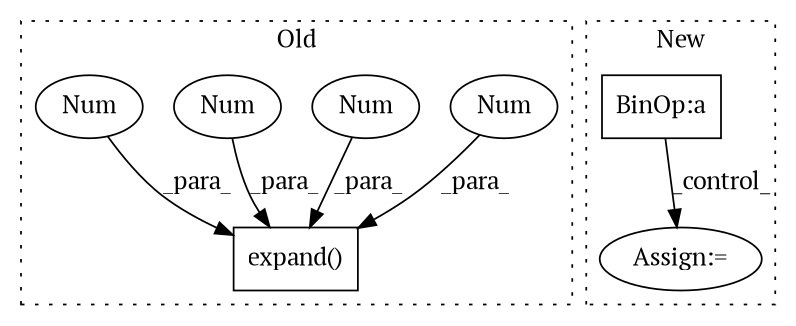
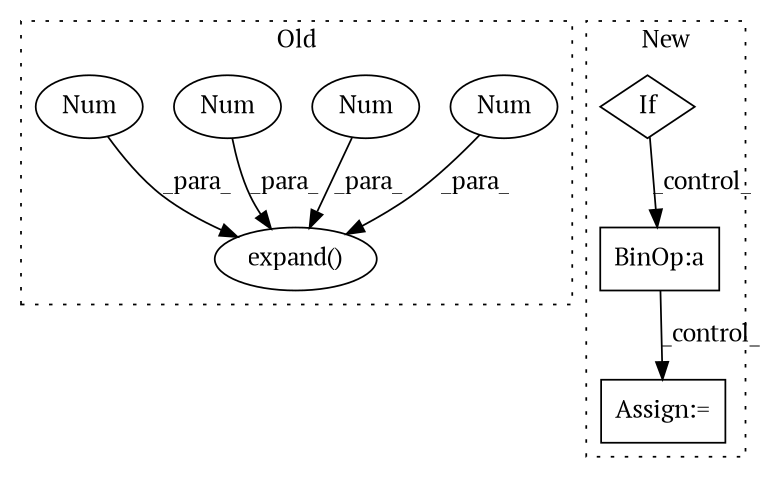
node "If": added
node "expand()": shape box -> ellipse
node "Assign:=": shape ellipse -> box
